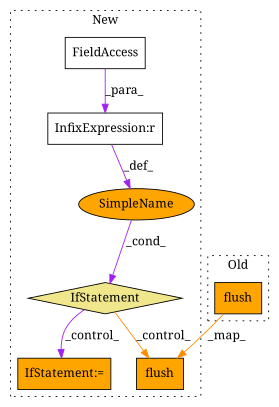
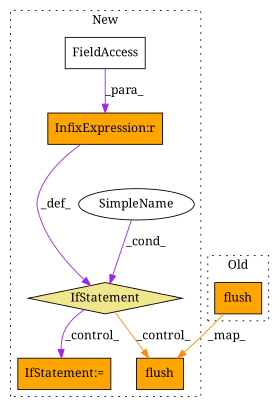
node "InfixExpression:r": fillcolor white -> orange
edge "InfixExpression:r" -> "SimpleName": now "InfixExpression:r" -> "IfStatement"
node "SimpleName": fillcolor orange -> white
